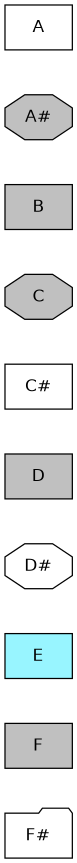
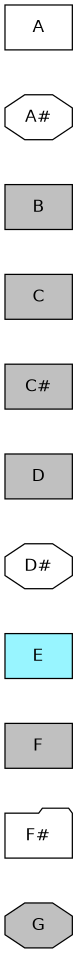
node "A#": fillcolor gray -> white
node "C": shape octagon -> box
node "C#": fillcolor white -> gray
node "G": added
